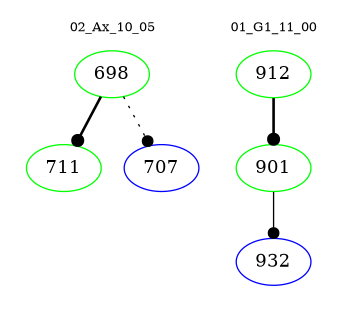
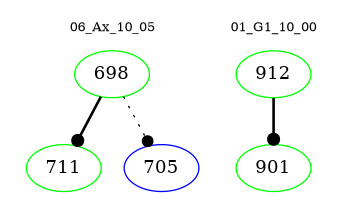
cluster "02_Ax_10_05": label "02_Ax_10_05" -> "06_Ax_10_05"
cluster "01_G1_11_00": label "01_G1_11_00" -> "01_G1_10_00"
node "707": label "707" -> "705"
node "932": removed
